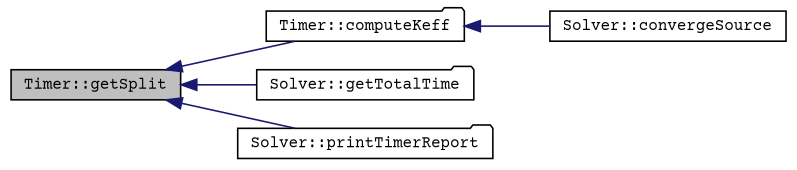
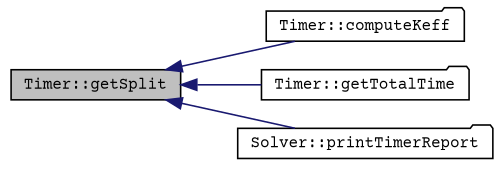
node "Solver::convergeSource": removed
node "Solver::getTotalTime": label "Solver::getTotalTime" -> "Timer::getTotalTime"
